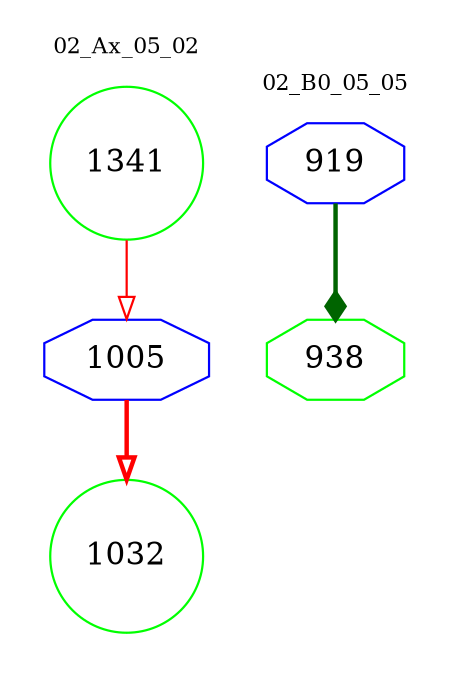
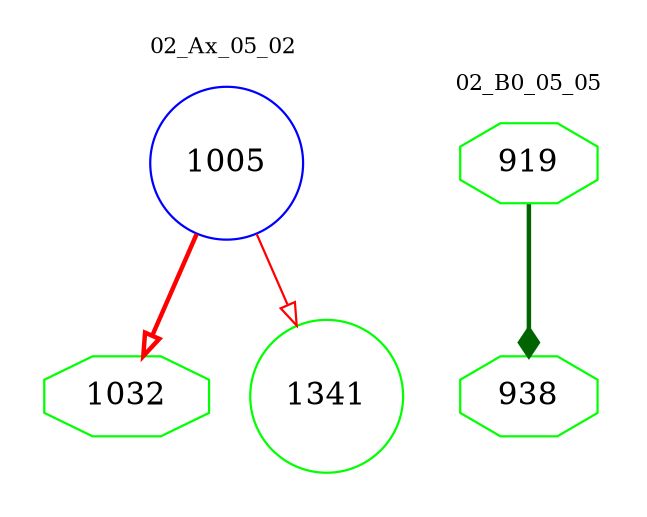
node "919": color blue -> green
edge "1341" -> "1005": reversed
node "1005": shape octagon -> circle
node "1032": shape circle -> octagon
